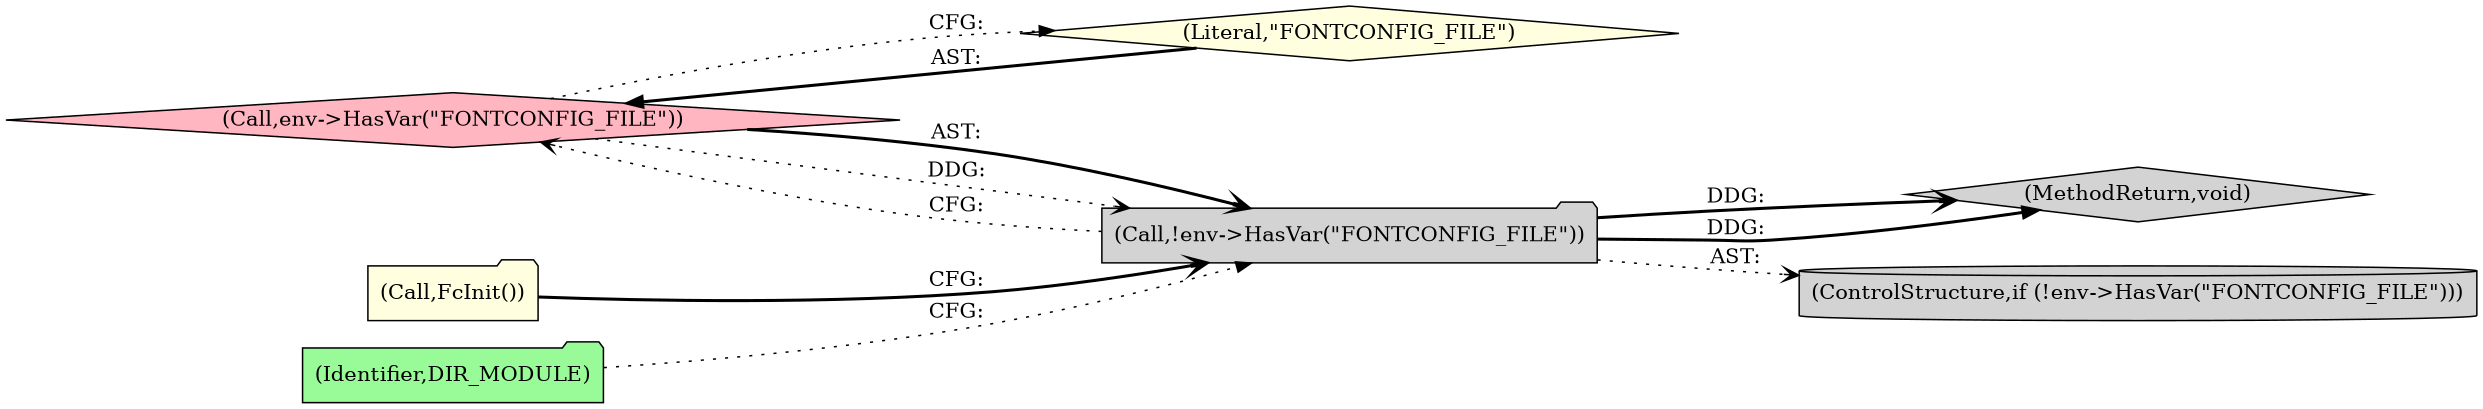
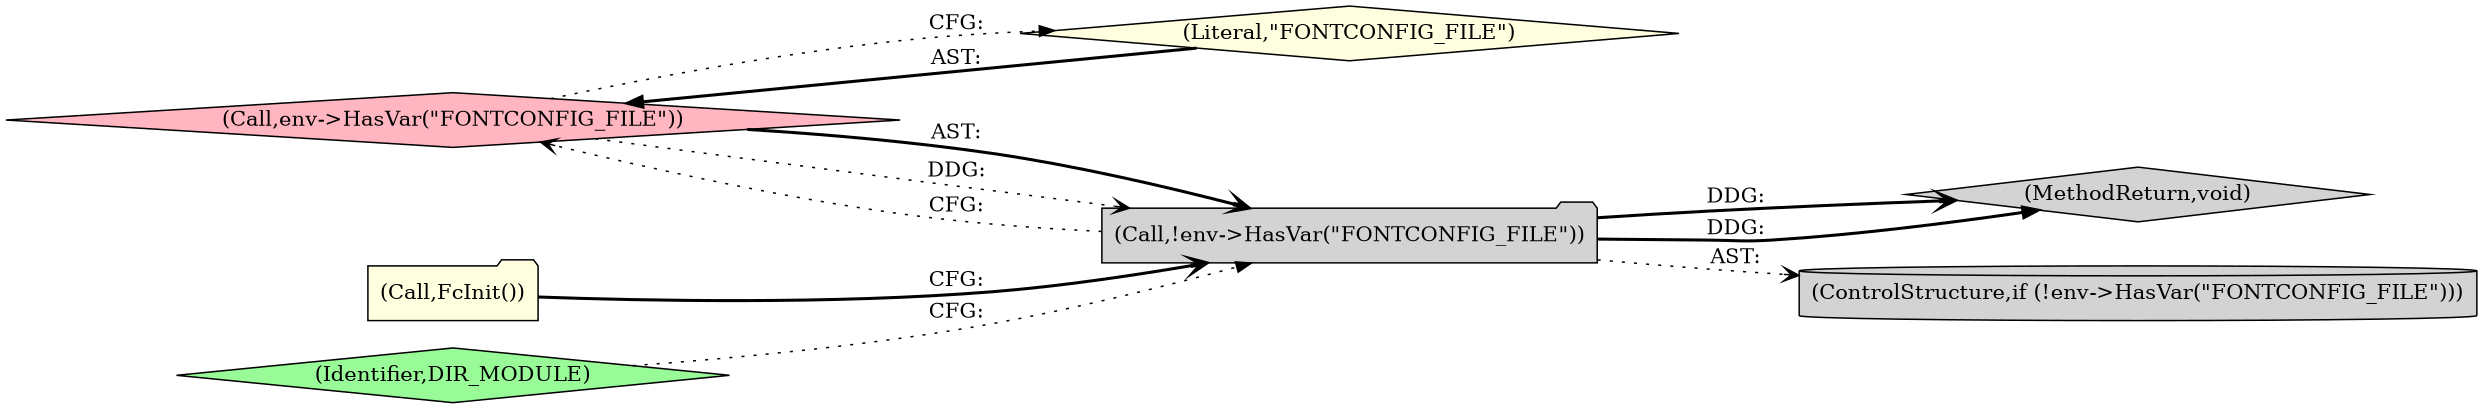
node "(Identifier,DIR_MODULE)": shape folder -> diamond
